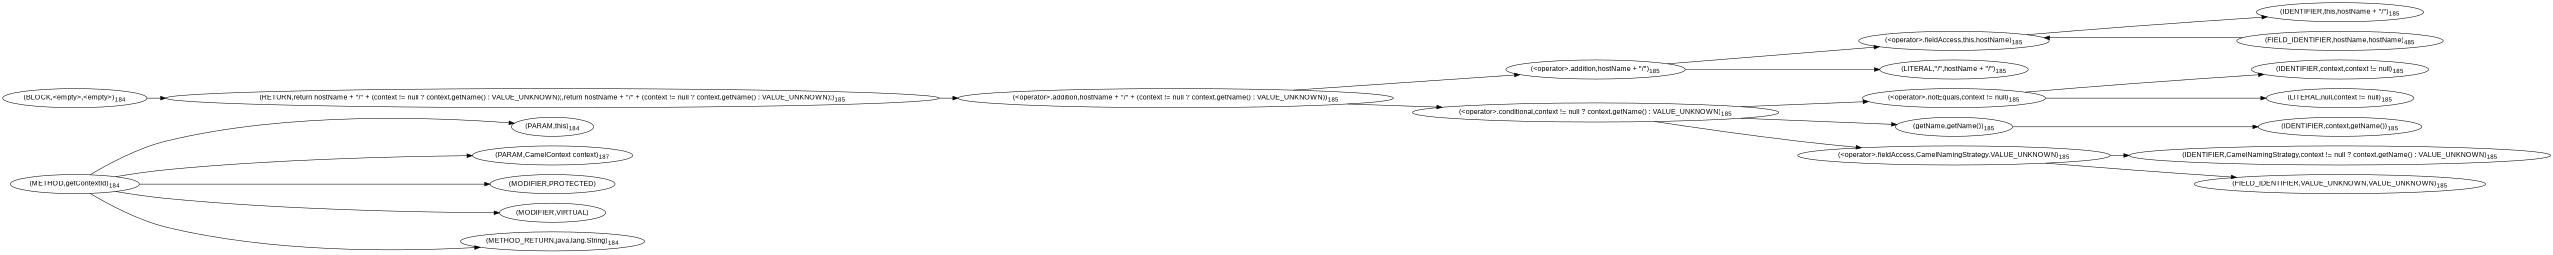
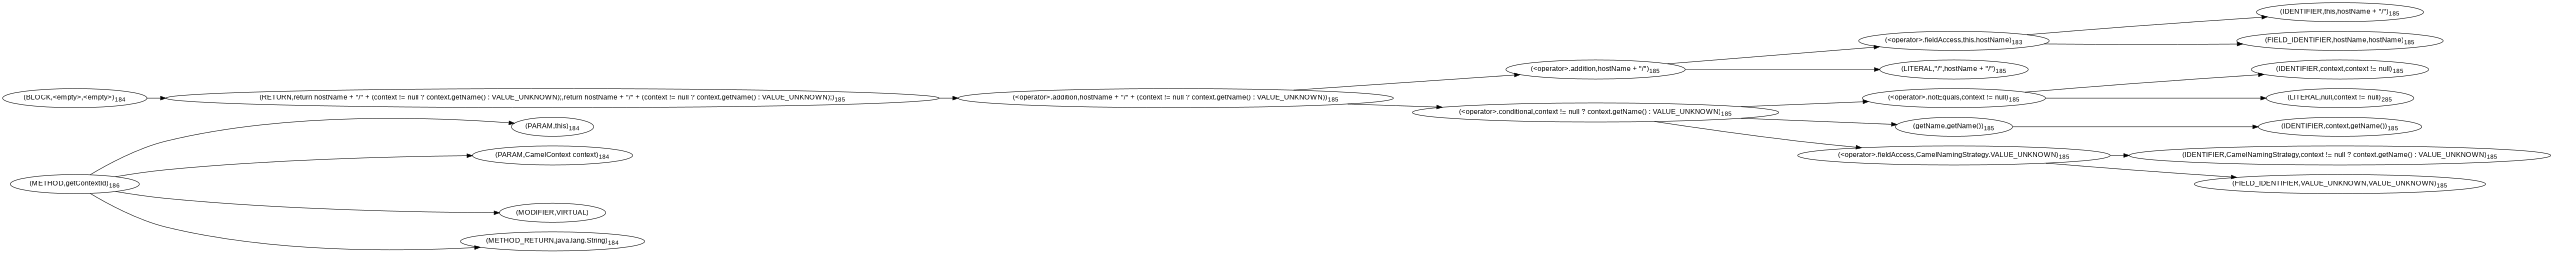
edge "(FIELD_IDENTIFIER,hostName,hostName)" -> "(<operator>.fieldAccess,this.hostName)": reversed
node "(<operator>.fieldAccess,this.hostName)": text "185" -> "183"
node "(FIELD_IDENTIFIER,hostName,hostName)": text "485" -> "185"
node "(LITERAL,null,context != null)": text "185" -> "285"
node "(PARAM,CamelContext context)": text "187" -> "184"
node "(METHOD,getContextId)": text "184" -> "186"
node "(MODIFIER,PROTECTED)": removed
